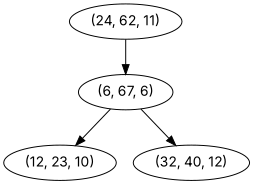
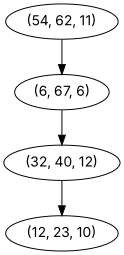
node "(24, 62, 11)": label "(24, 62, 11)" -> "(54, 62, 11)"
edge "(6, 67, 6)" -> "(12, 23, 10)": now "(32, 40, 12)" -> "(12, 23, 10)"
